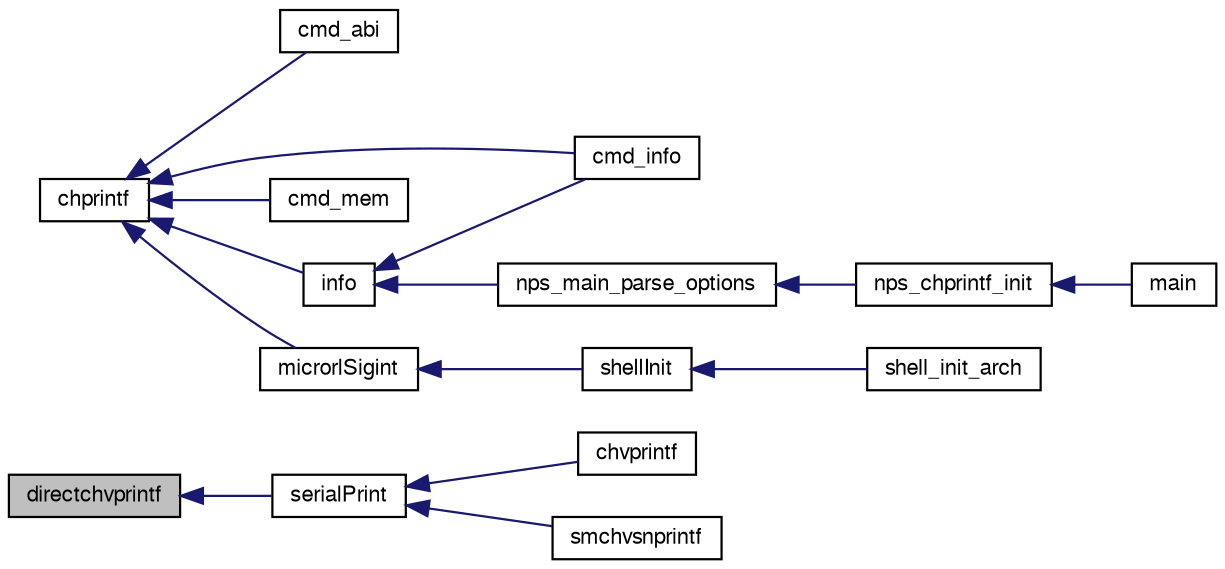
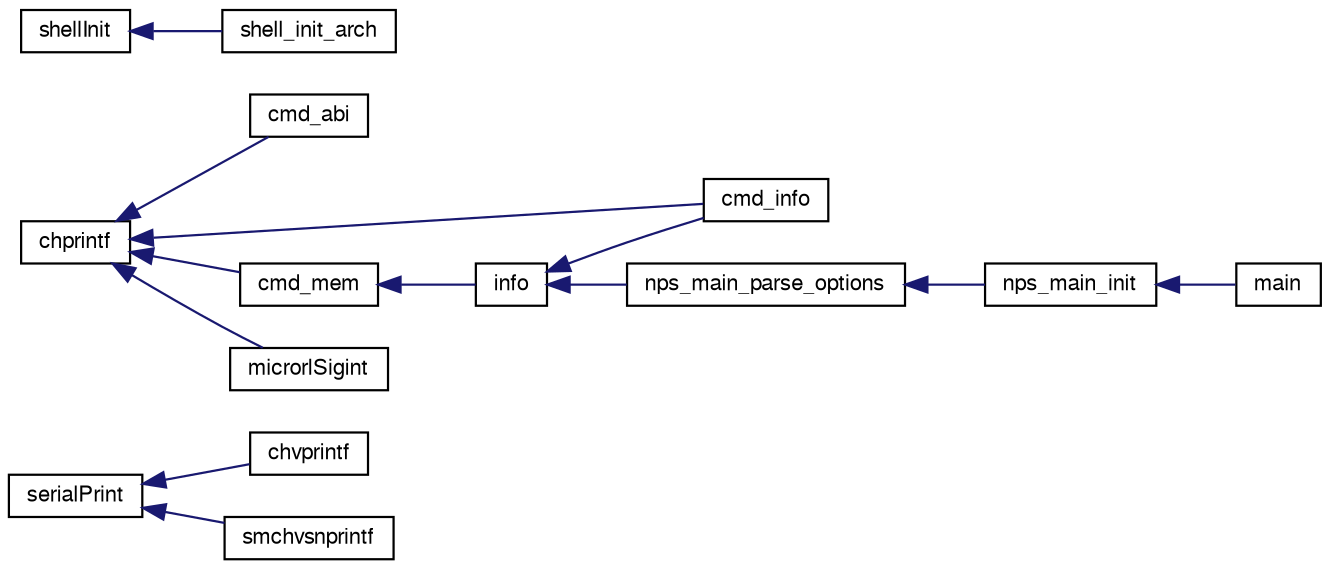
edge "info" -> "chprintf": now "info" -> "cmd_mem"
node "nps_chprintf_init": label "nps_chprintf_init" -> "nps_main_init"
edge "shellInit" -> "microrlSigint": removed
node "directchvprintf": removed
